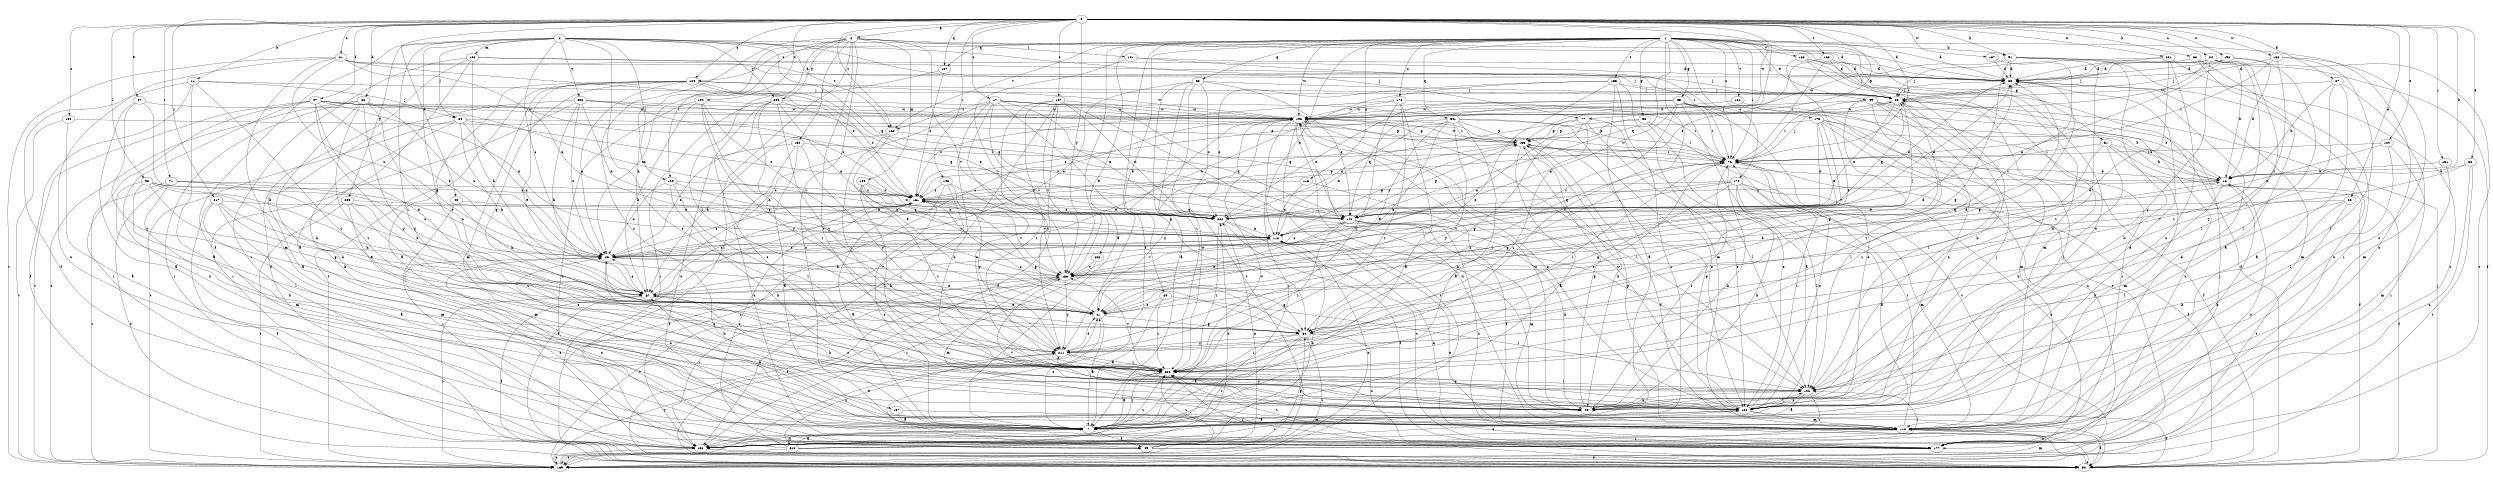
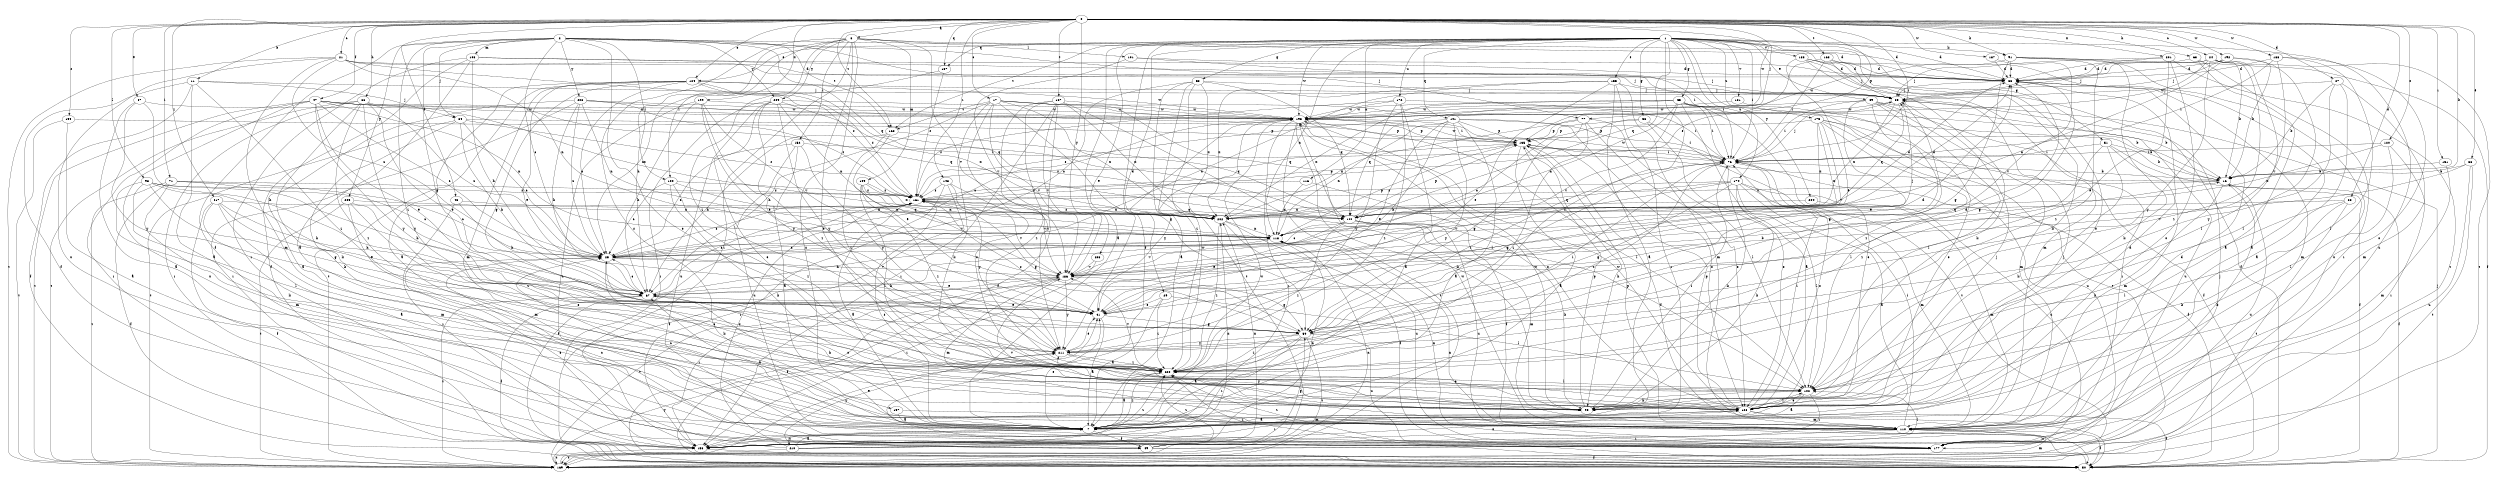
node "541": label "541" -> "141"
node "204": added
edge "163" -> "7": added, label "a"
